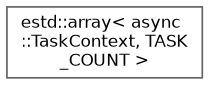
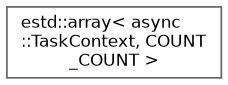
node "estd::array< async ::TaskContext, TASK _COUNT >": label "estd::array< async ::TaskContext, TASK _COUNT >" -> "estd::array< async ::TaskContext, COUNT _COUNT >"
